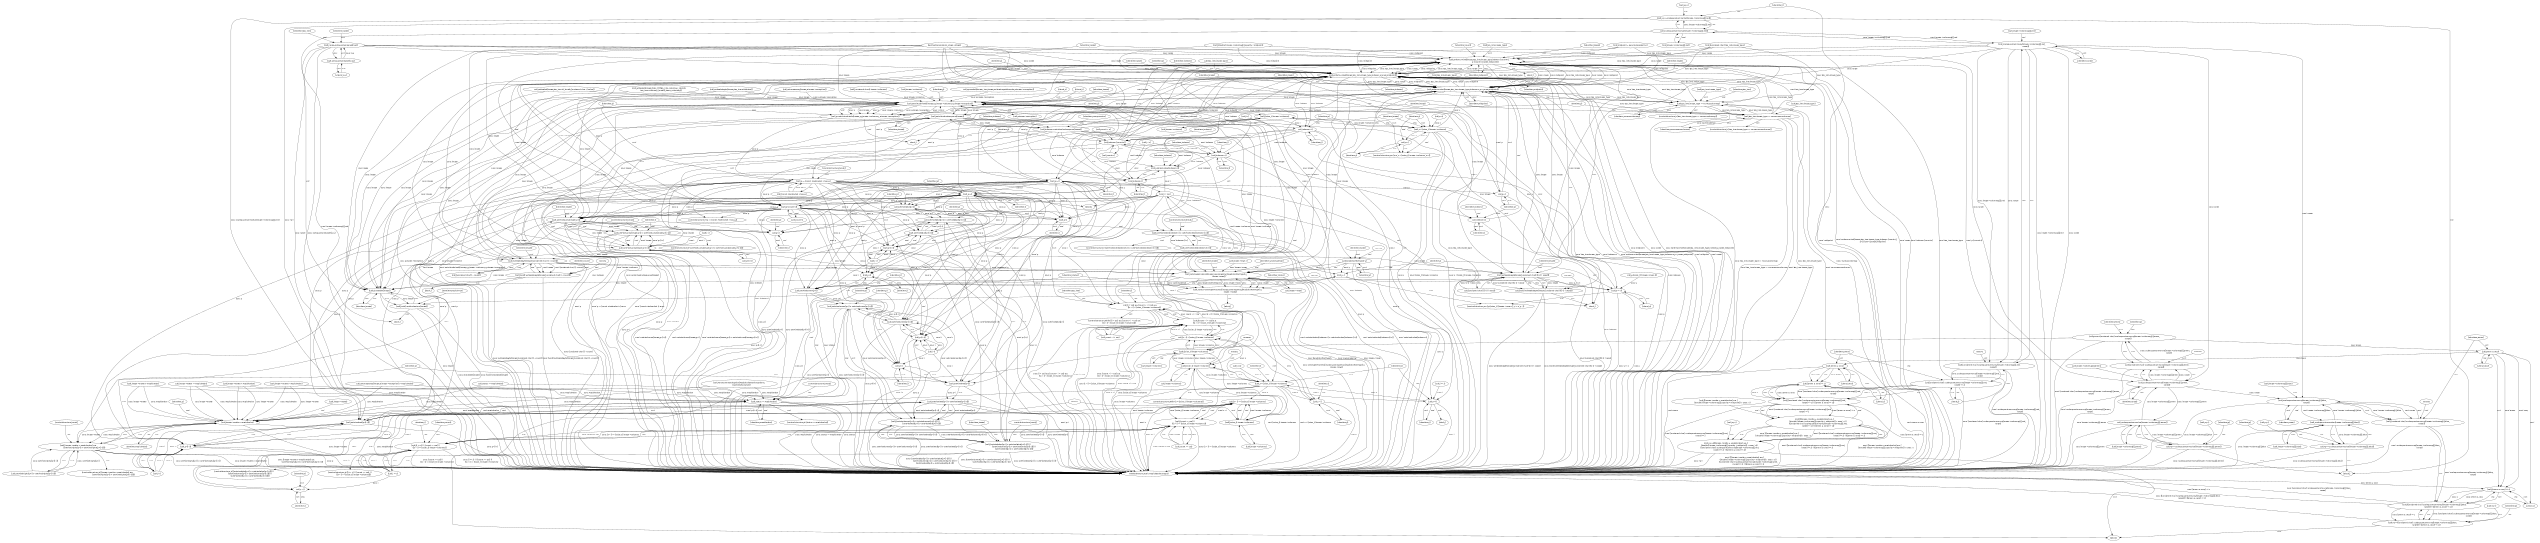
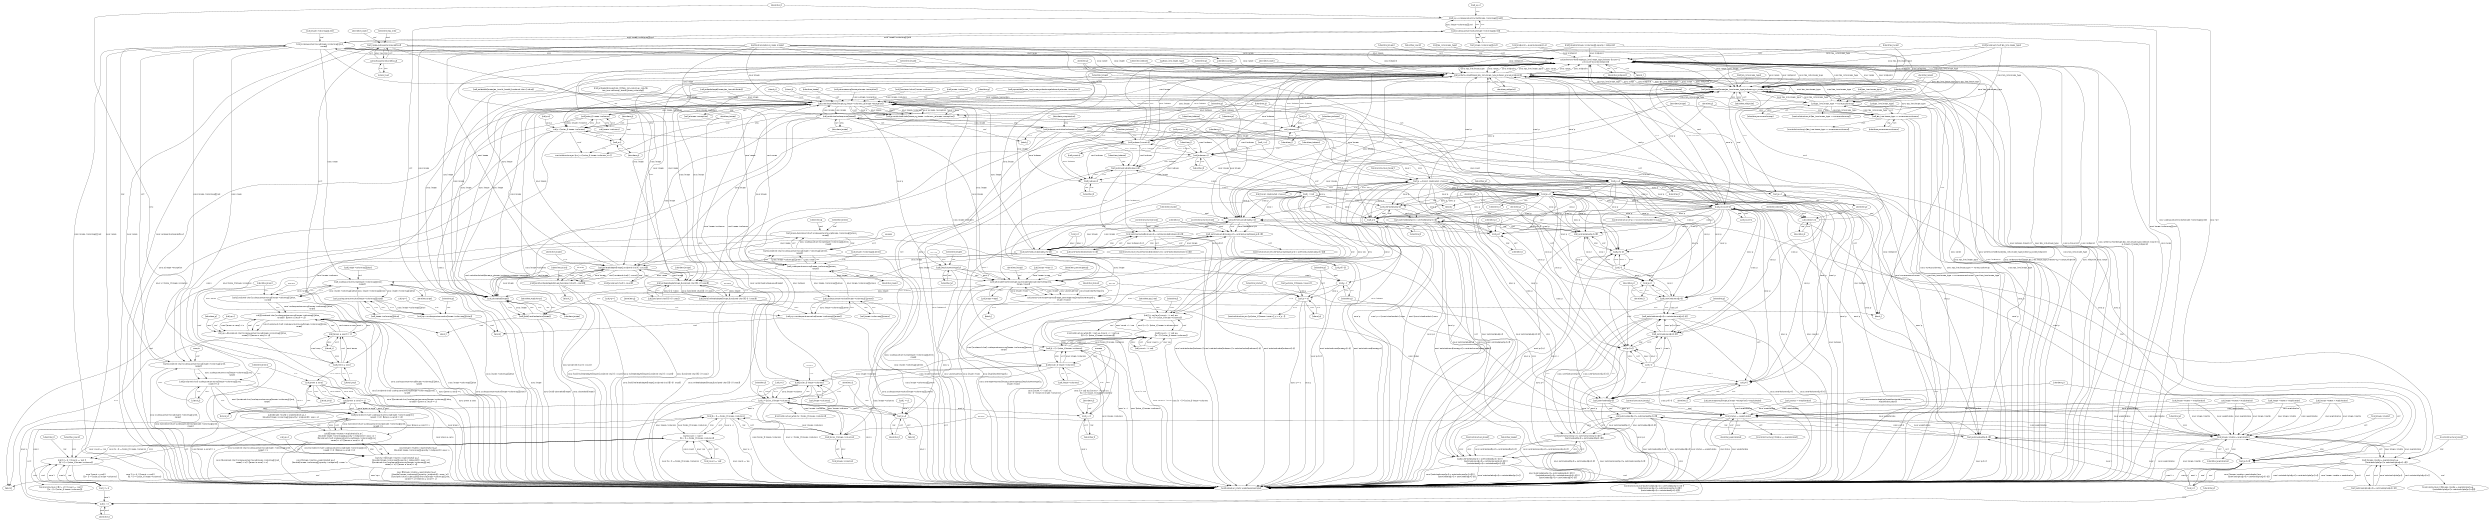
edge "(Call,SetImageGray(image,&image->exception))" -> "(Call,WriteBlobByte(image,(unsigned char) (--count)))": now "(MethodParameterIn,Image *image)" -> "(Call,WriteBlobByte(image,(unsigned char) (--count)))"
edge "(Identifier,TGARLEMonochrome)" -> "(Call,tga_info.image_type == TGARLEMonochrome)": label "DDG: SaveImageTag" -> "AST: "
edge "(Call,green & 0x07)" -> "(Literal,5)": reversed
edge "(MethodReturn,static MagickBooleanType)" -> "(Call,(green & 0x07) << 5)": reversed
